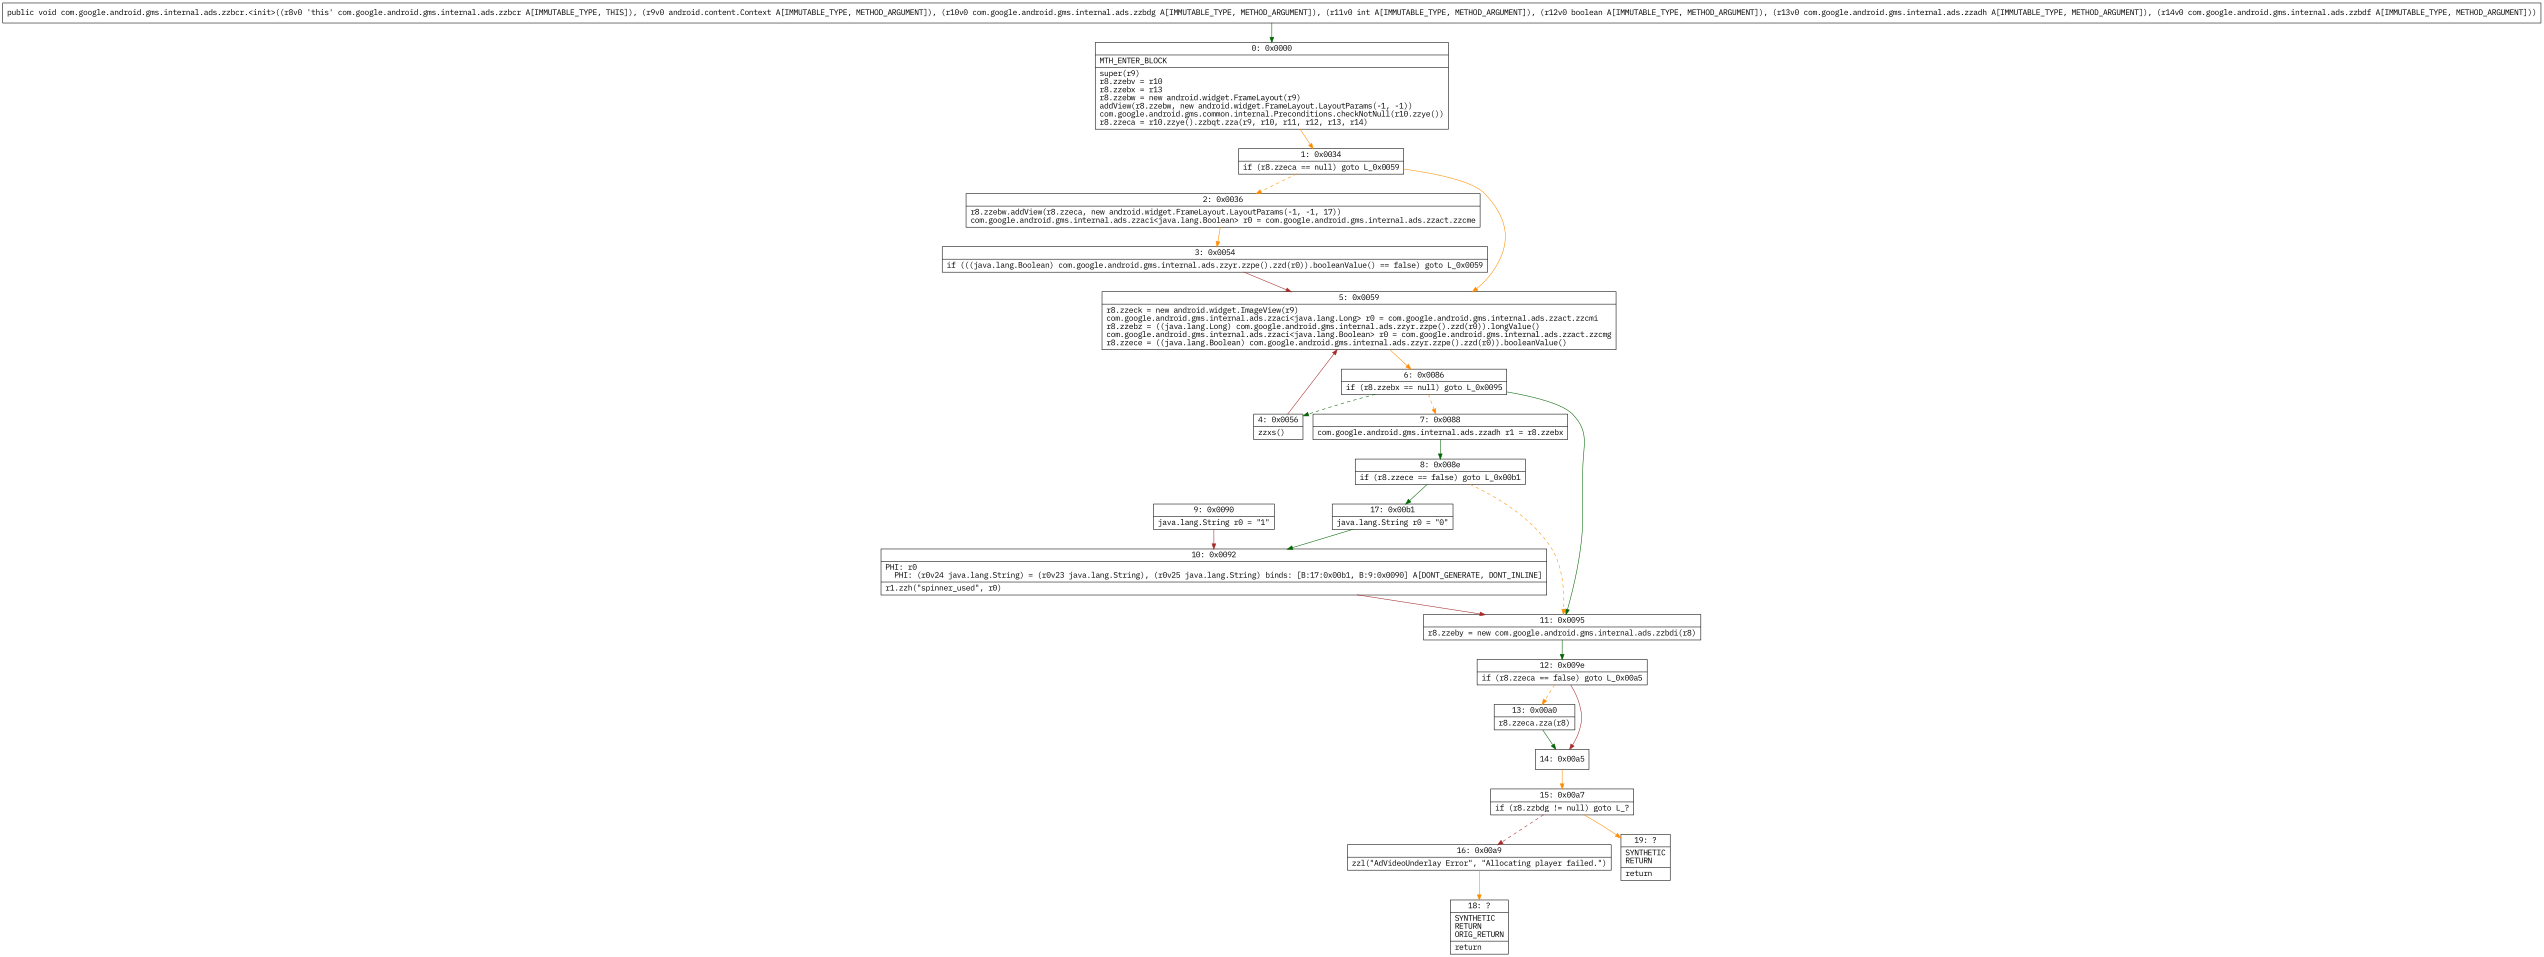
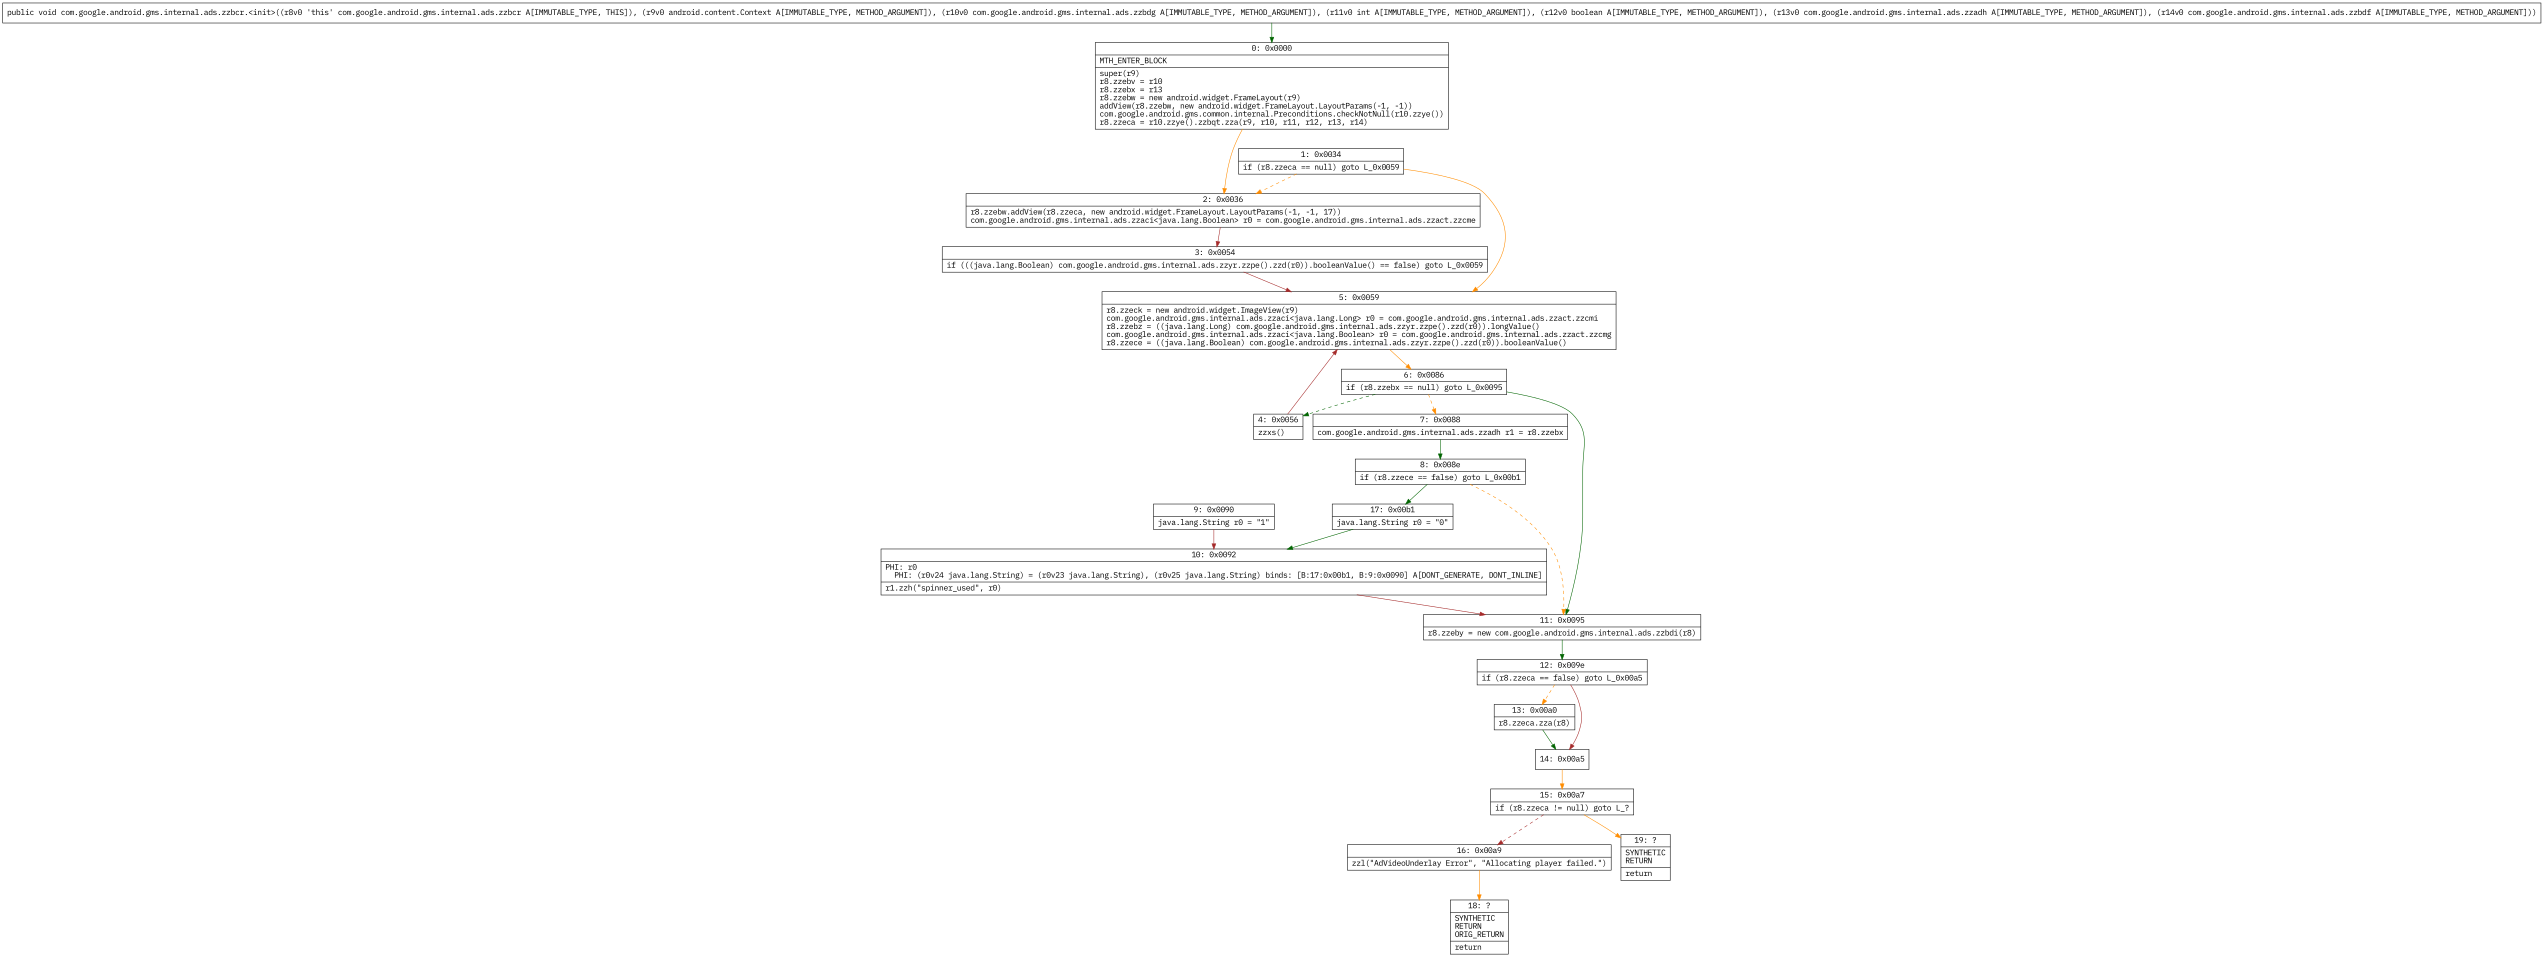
edge "0: 0x0000" -> "1: 0x0034": now "0: 0x0000" -> "2: 0x0036"
edge "2: 0x0036" -> "3: 0x0054": color darkorange -> brown
node "15: 0x00a7": text "if (r8.zzbdg != null) goto L_?" -> "if (r8.zzeca != null) goto L_?"
